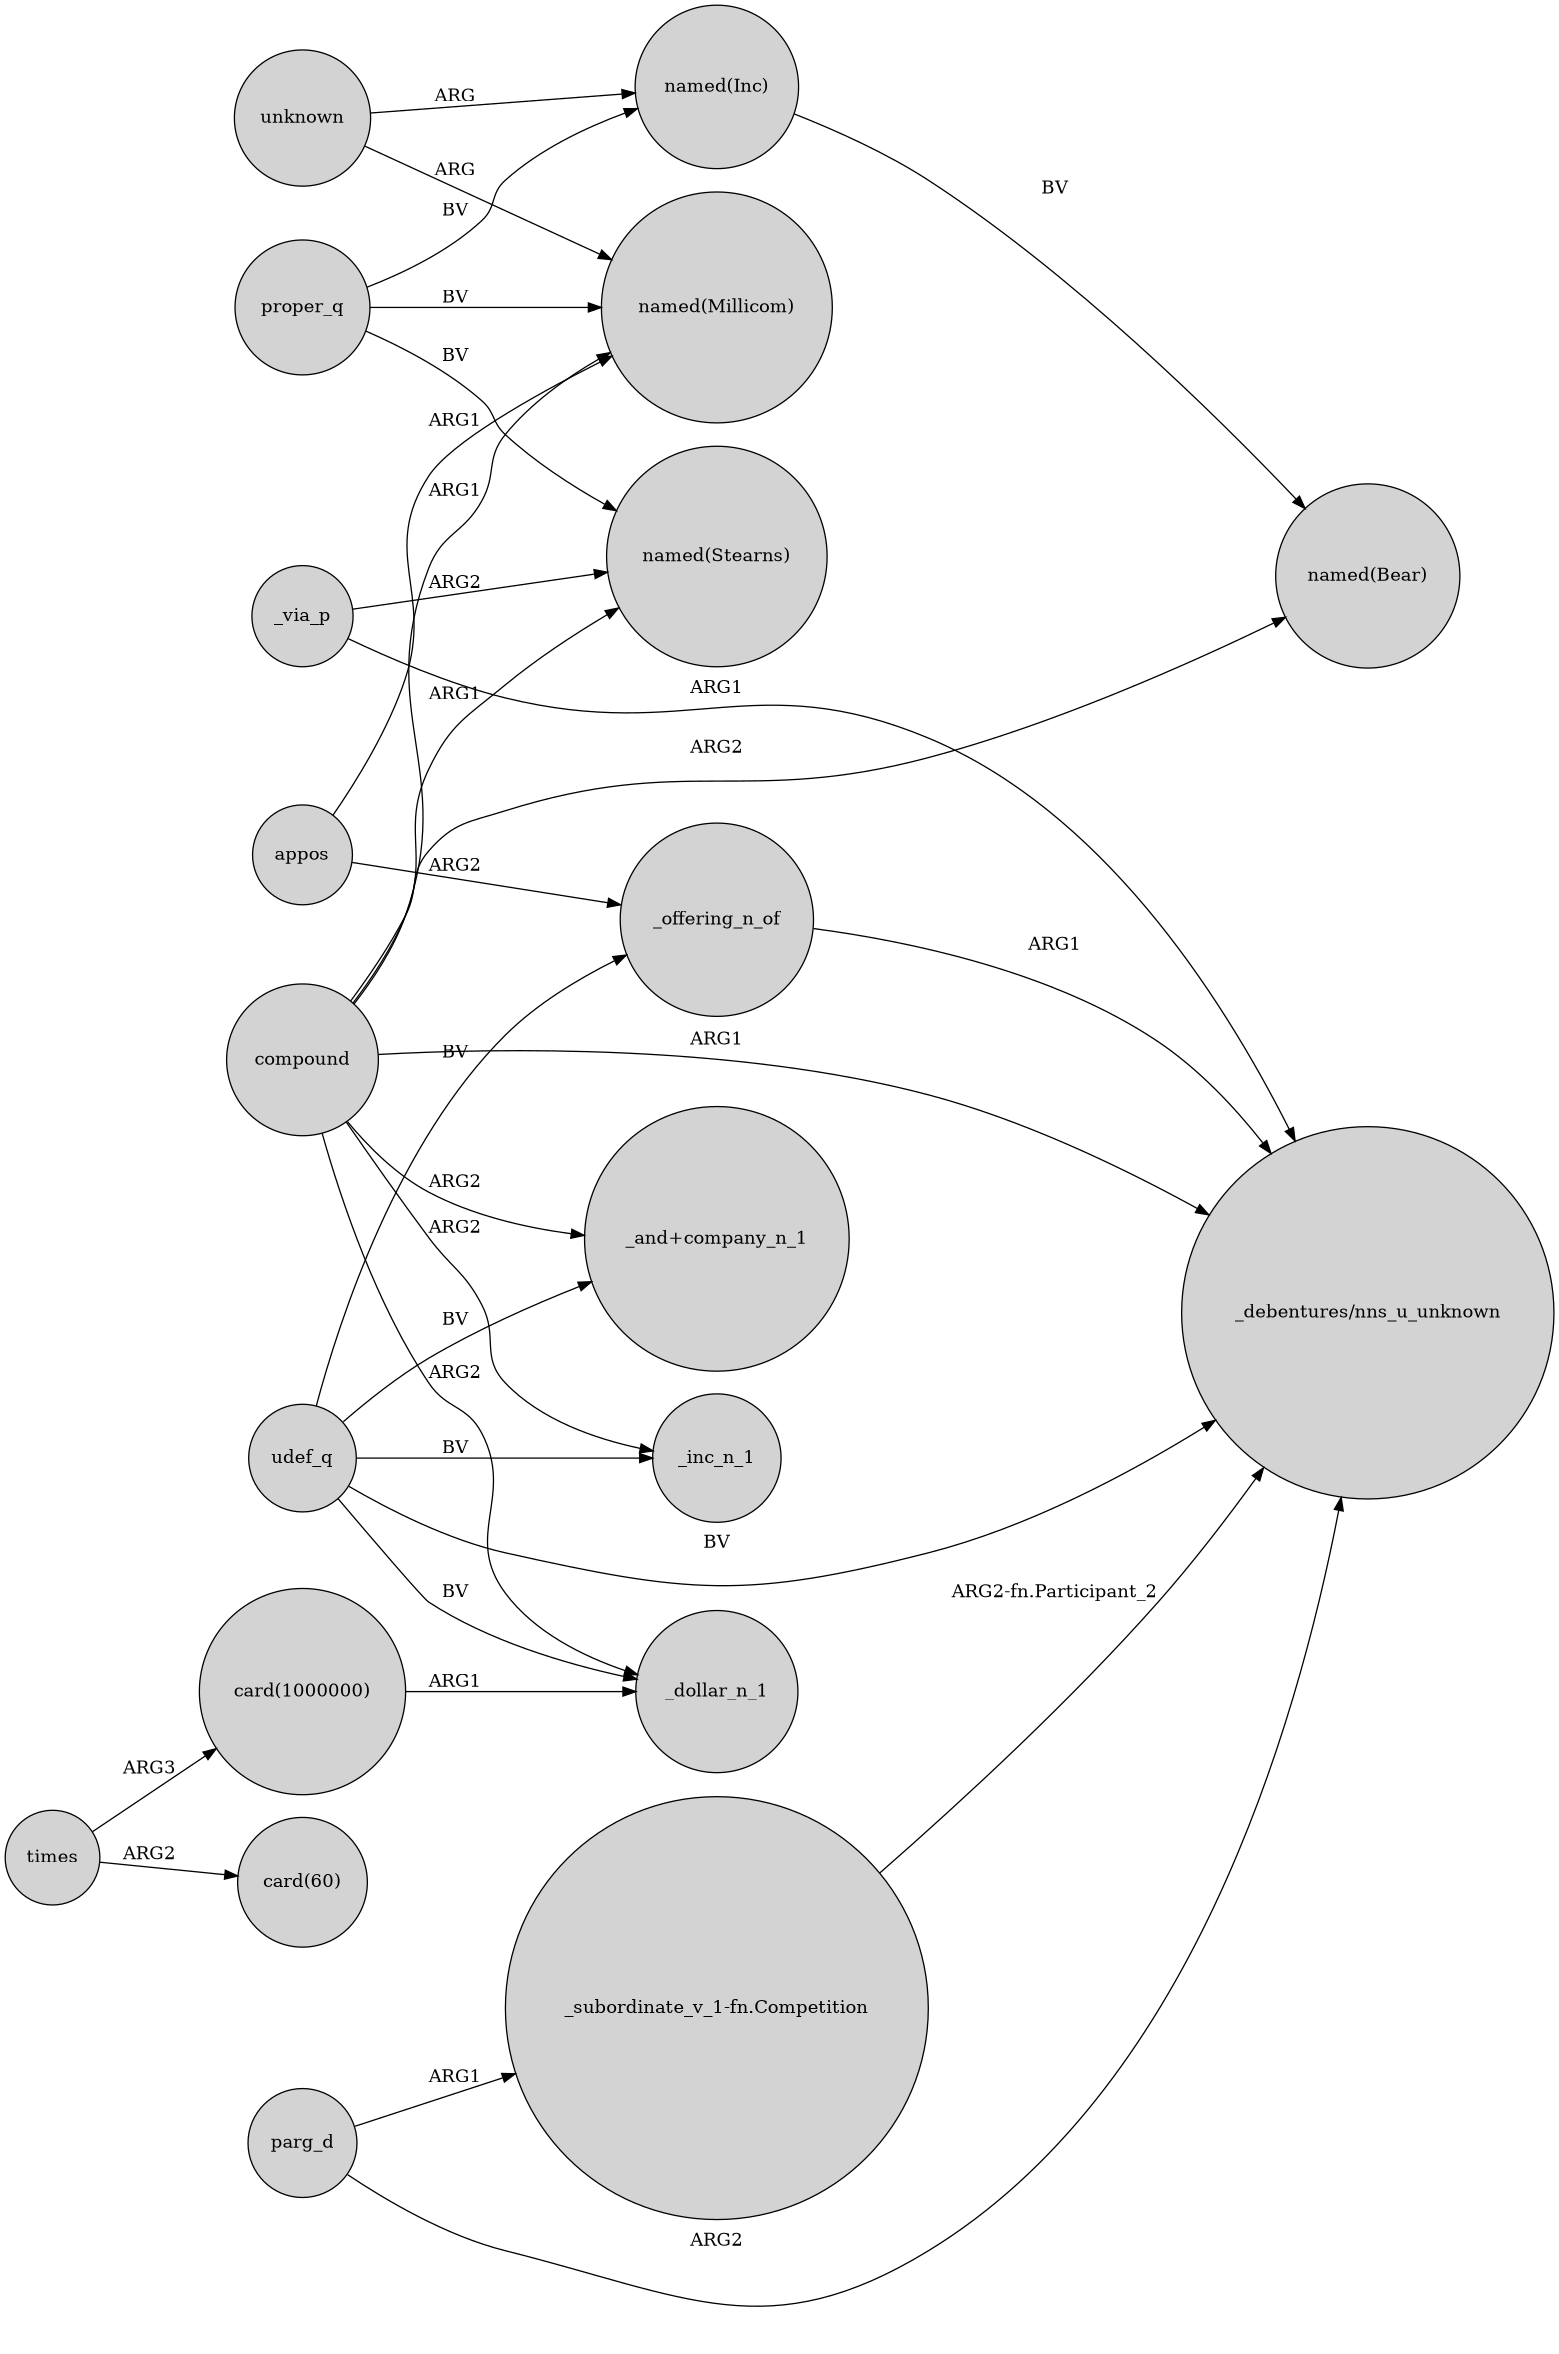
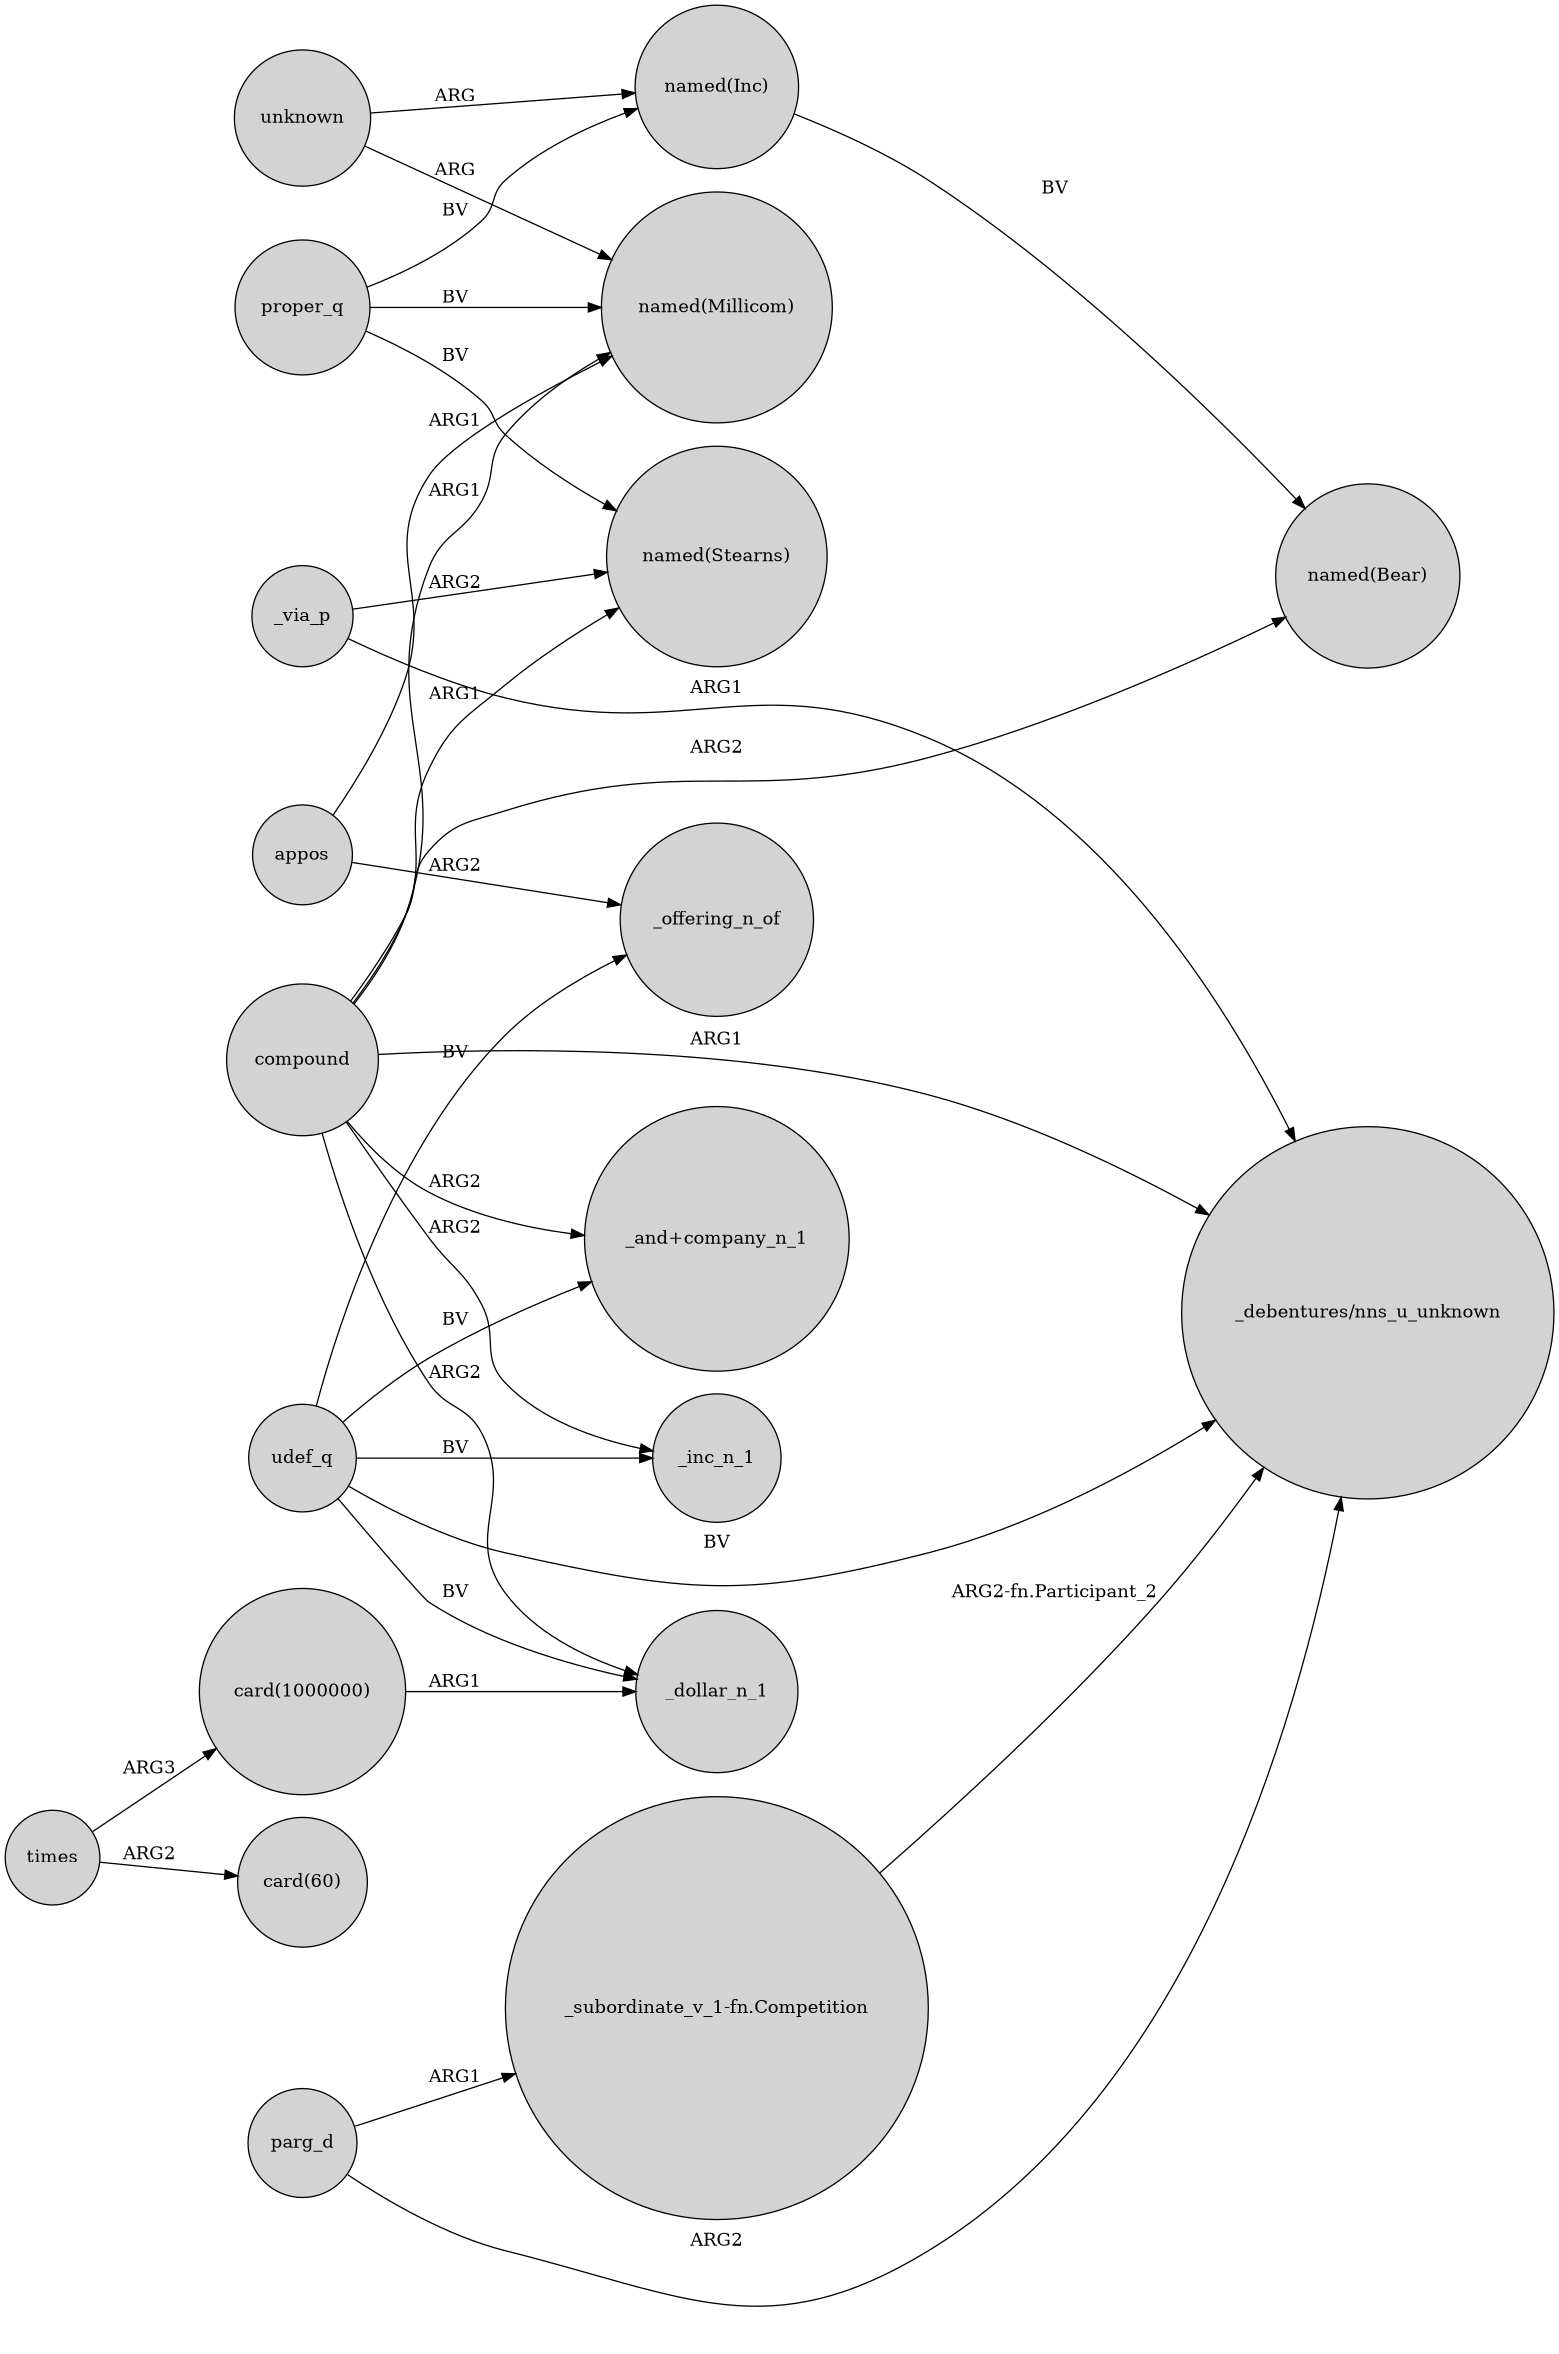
edge "_offering_n_of" -> "_debentures/nns_u_unknown": removed, label "ARG1"
